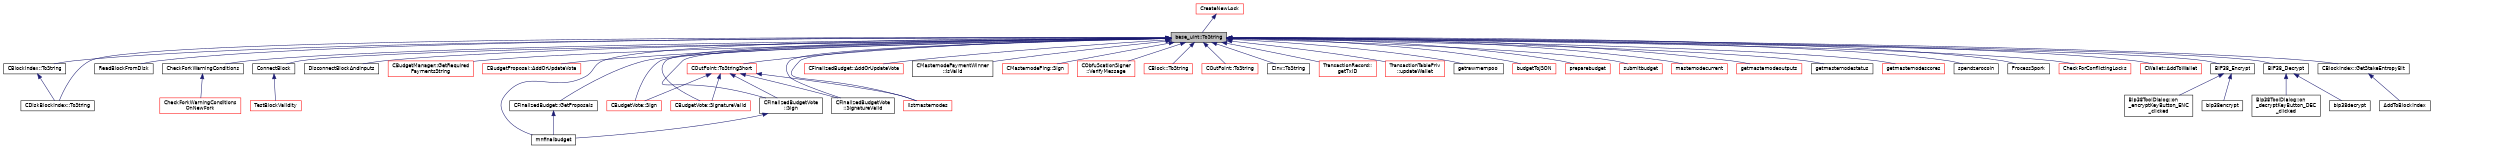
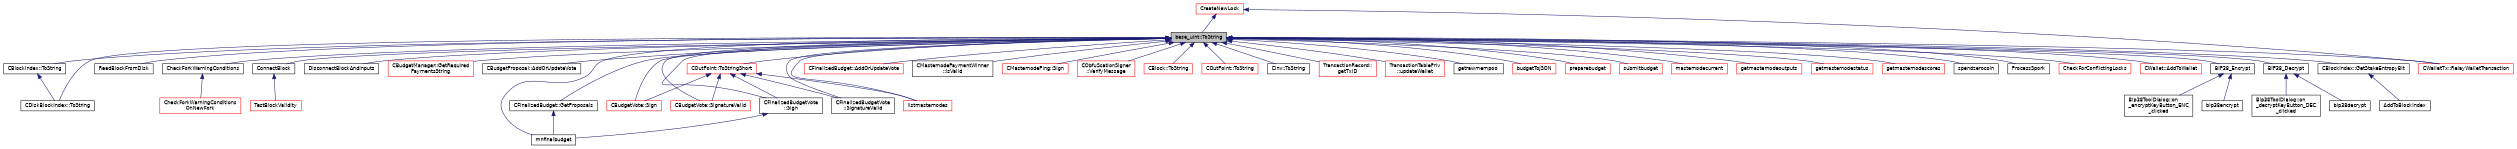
node "CBudgetProposal::AddOrUpdateVote": color red -> black
node "getmasternodestatus": color black -> red
node "CWalletTx::RelayWalletTransaction": added
